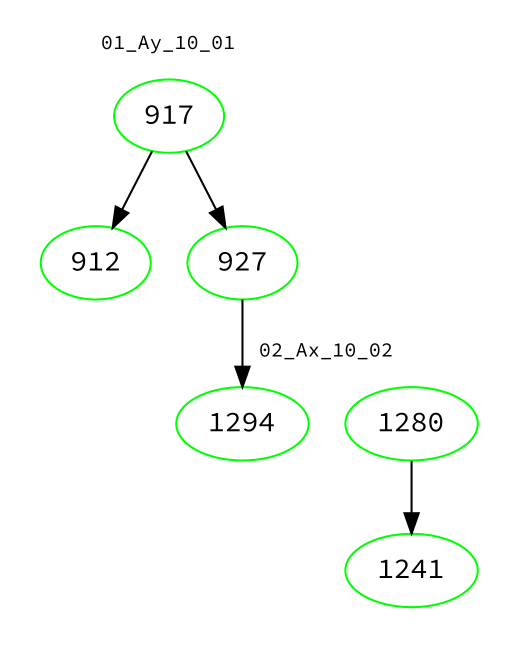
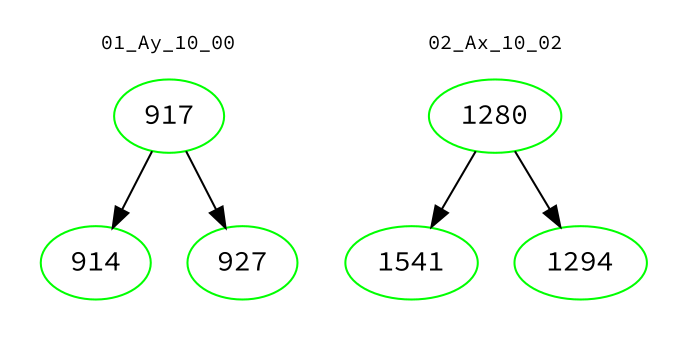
cluster "01_Ay_10_01": label "01_Ay_10_01" -> "01_Ay_10_00"
node "912": label "912" -> "914"
edge "927" -> "1294": now "1280" -> "1294"
node "1241": label "1241" -> "1541"
